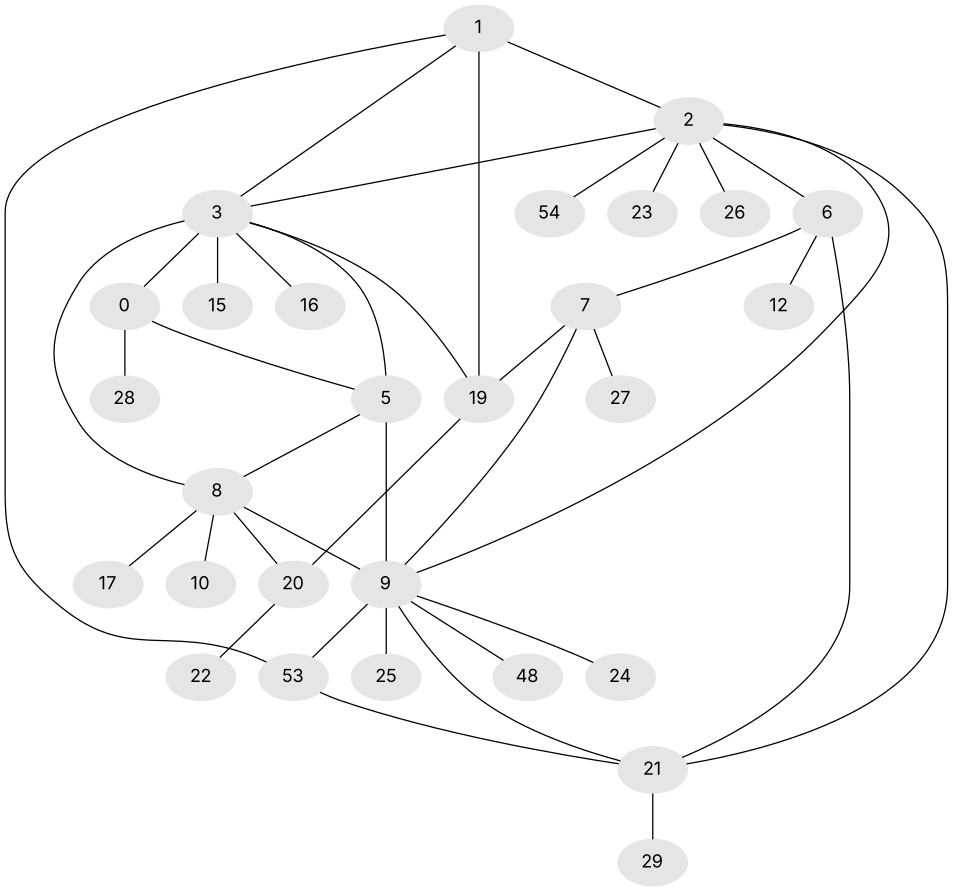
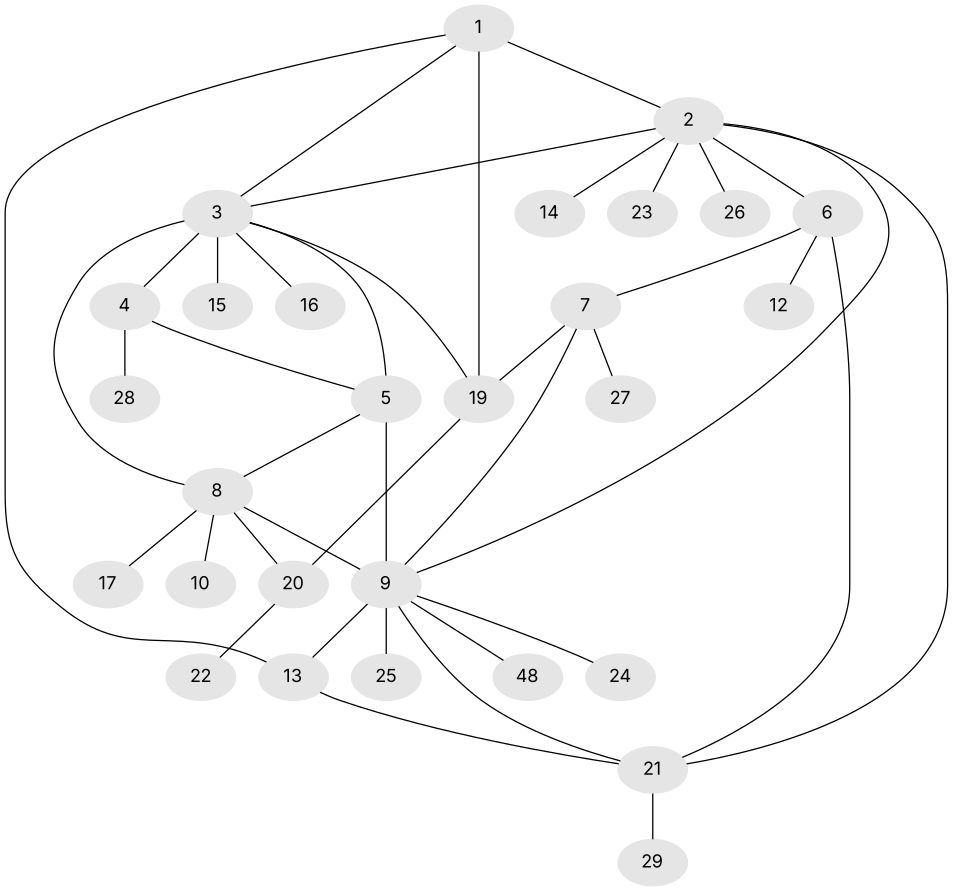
node "54": label "54" -> "14"
node "0": label "0" -> "4"
node "53": label "53" -> "13"
